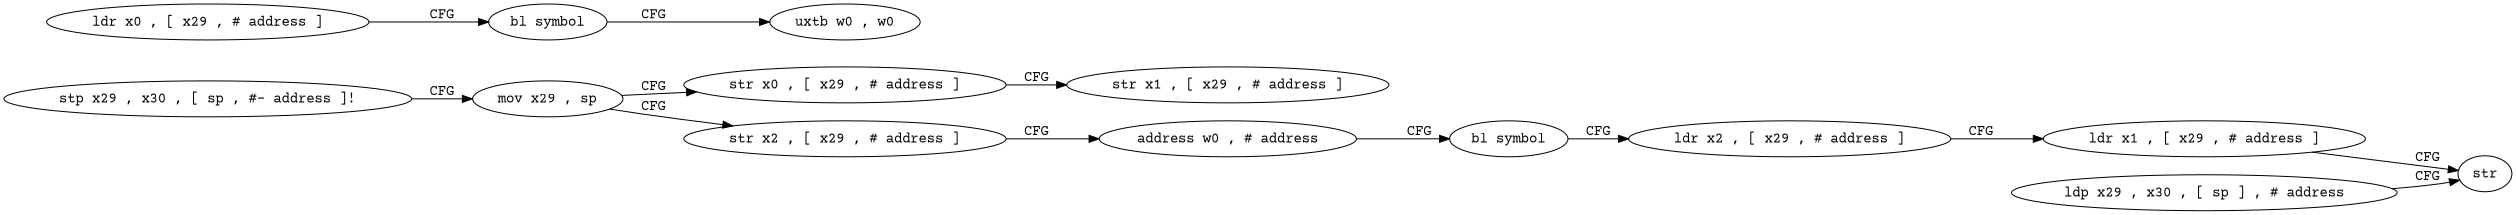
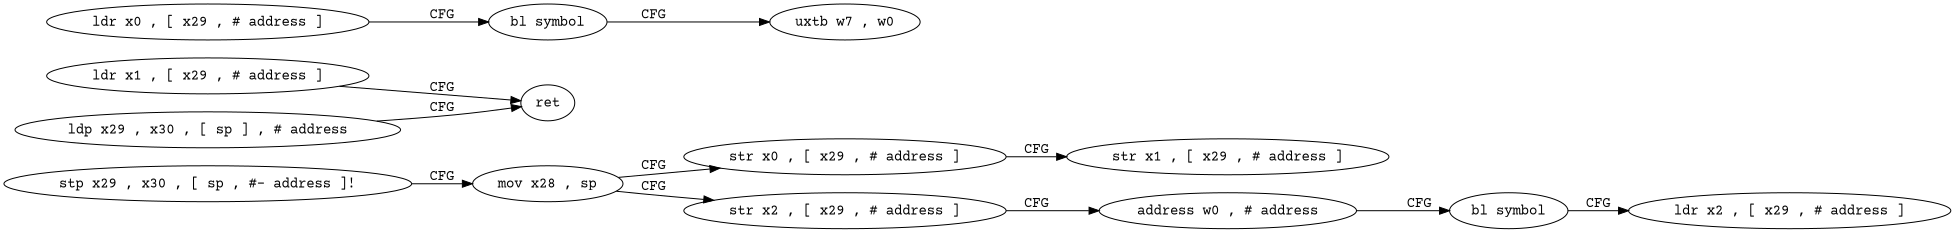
node "uxtb w0 , w0": label "uxtb w0 , w0" -> "uxtb w7 , w0"
node "mov x29 , sp": label "mov x29 , sp" -> "mov x28 , sp"
edge "ldr x2 , [ x29 , # address ]" -> "ldr x1 , [ x29 , # address ]": removed, label "CFG"
node "str": label "str" -> "ret"
